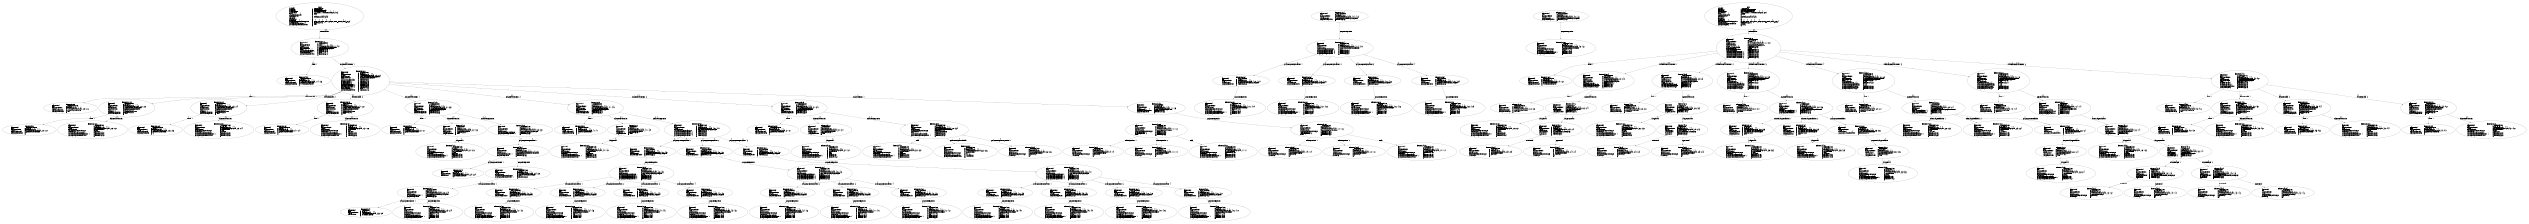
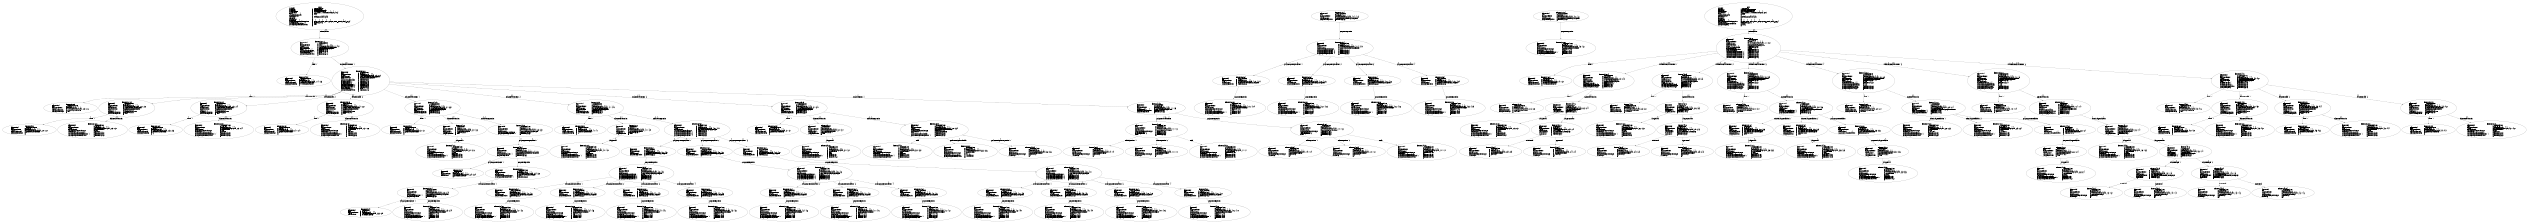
edge "Element_2404388" -> "Element_2402263": added, label "Assignment_Variable_Name"
